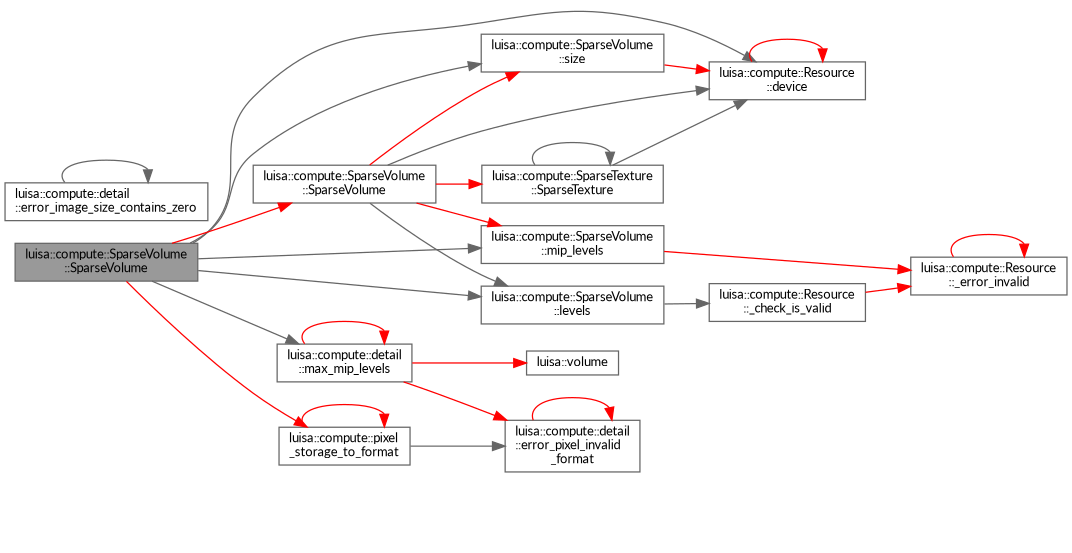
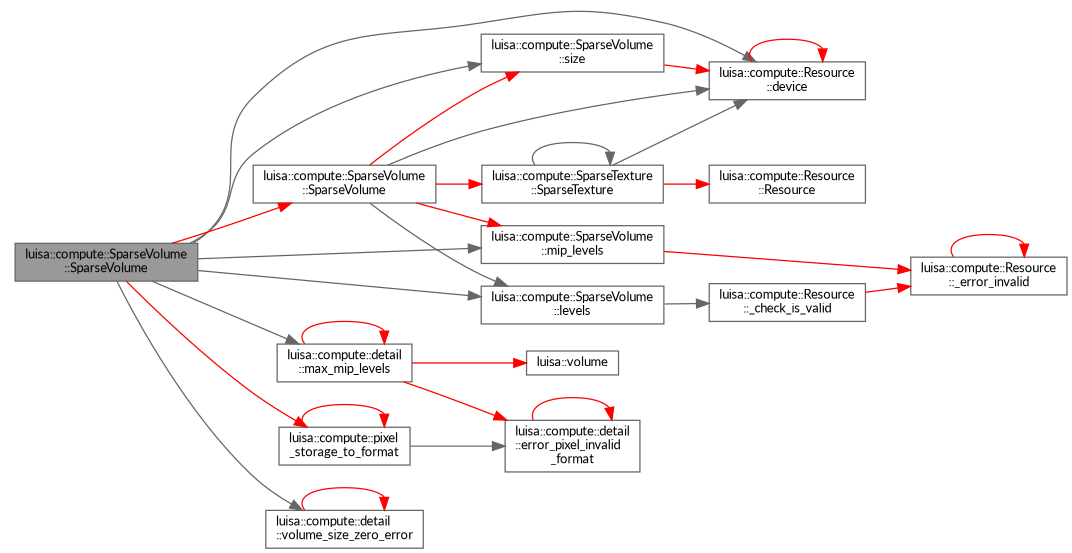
node "luisa::compute::Resource ::Resource": added
node "luisa::compute::detail ::error_image_size_contains_zero": removed
node "luisa::compute::detail ::volume_size_zero_error": added
